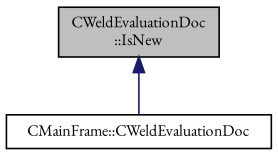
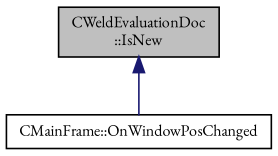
node "CMainFrame::CWeldEvaluationDoc": label "CMainFrame::CWeldEvaluationDoc" -> "CMainFrame::OnWindowPosChanged"
